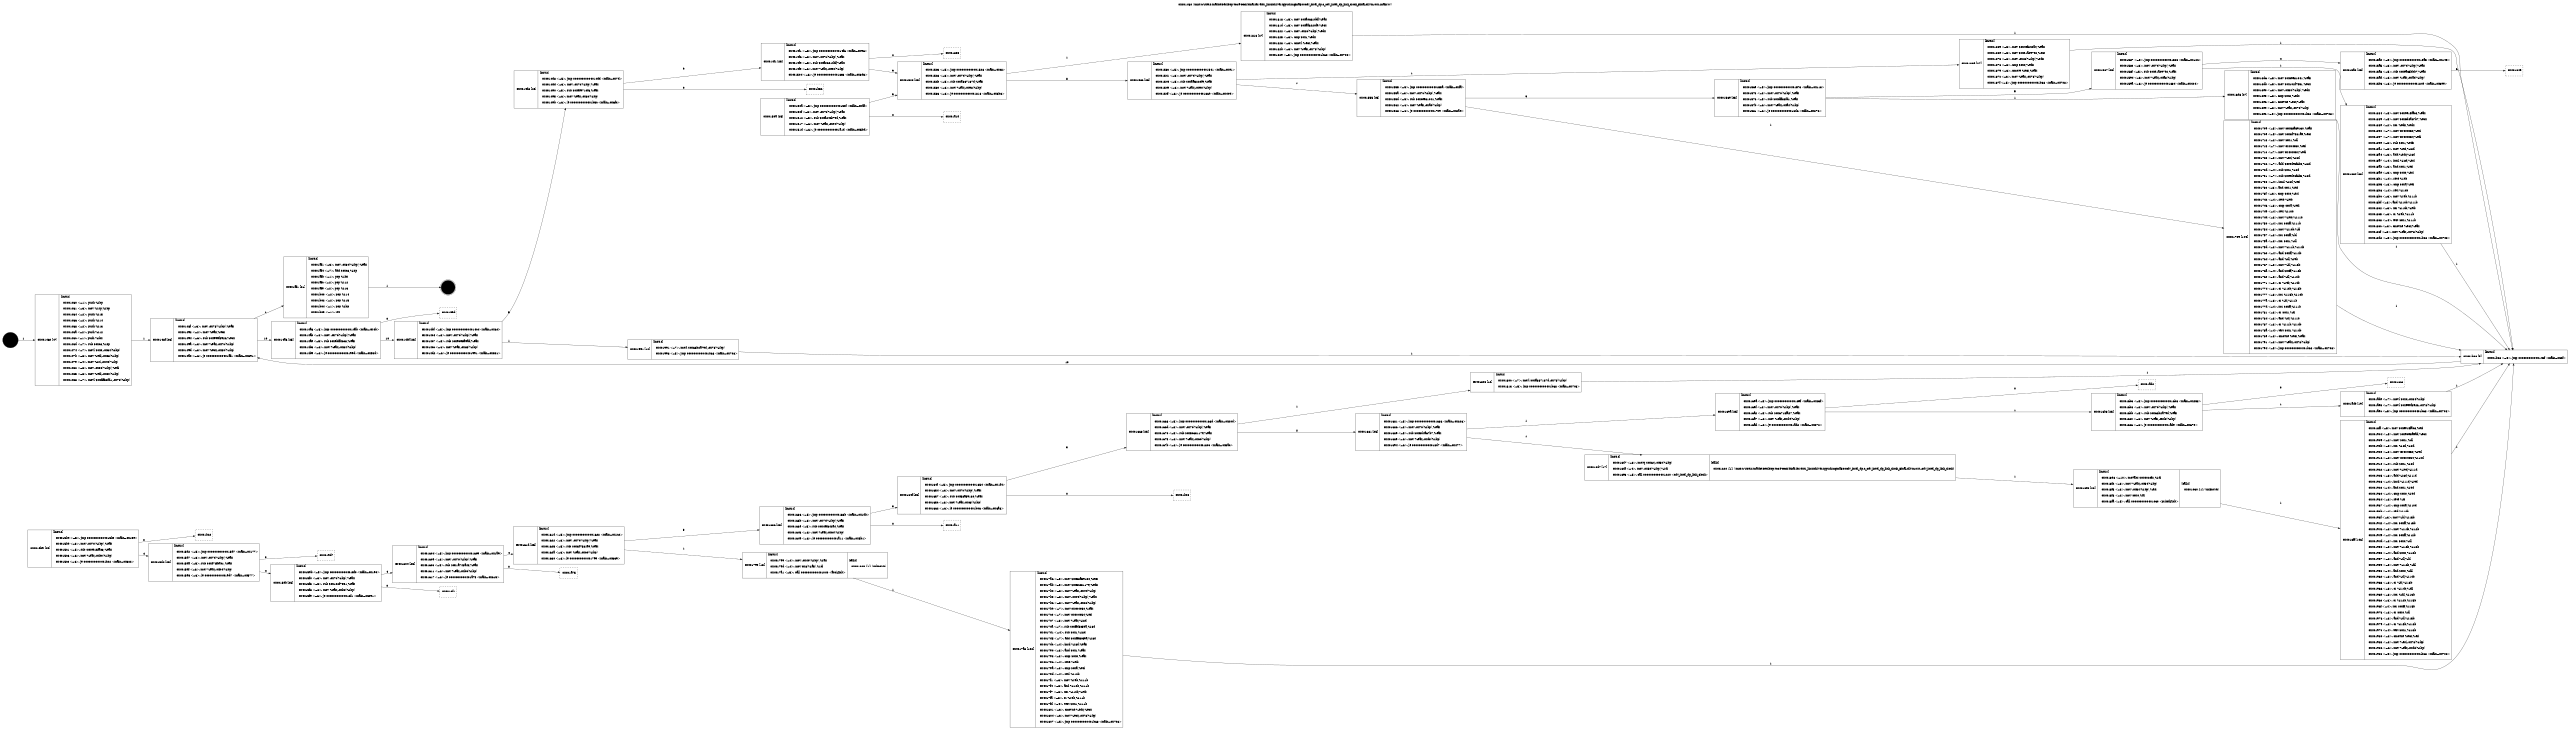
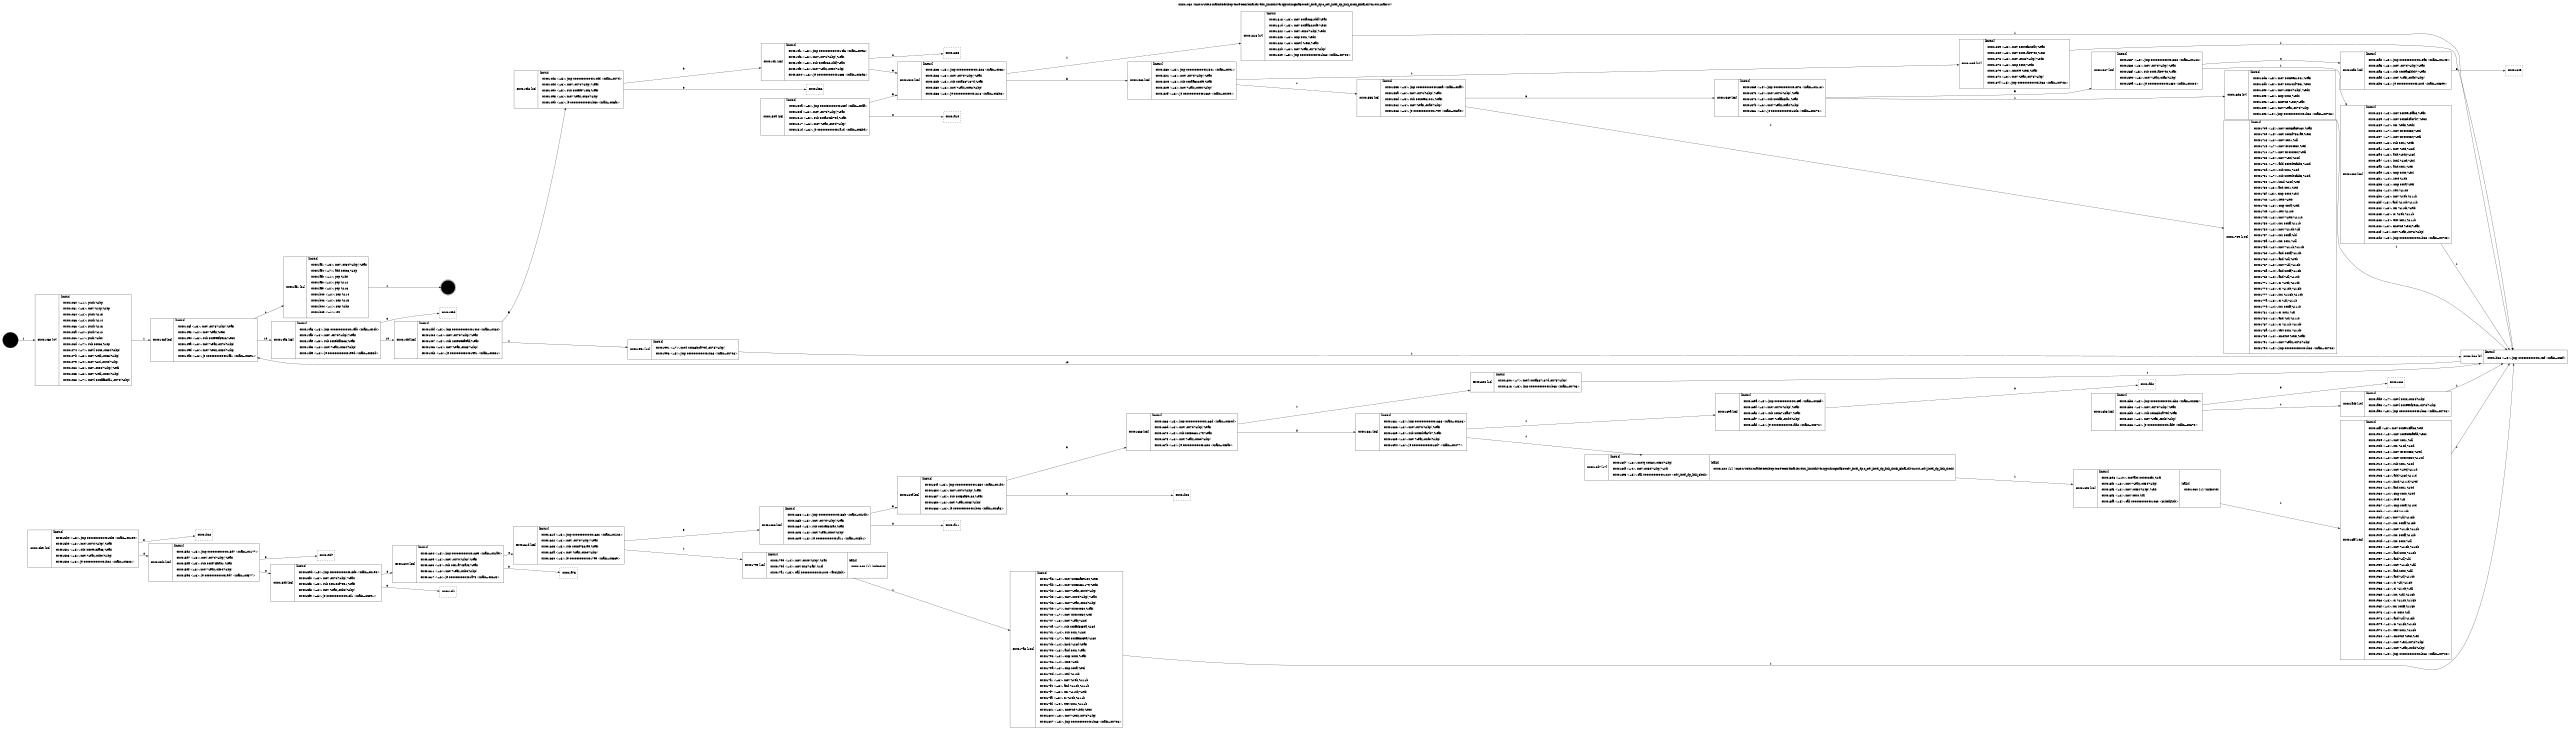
edge "0x401709 [144]" -> "0x401b68 [5]": removed, label "1"
edge "0x40169a [25]" -> "0x4016b3 [25]": removed, label "1"
